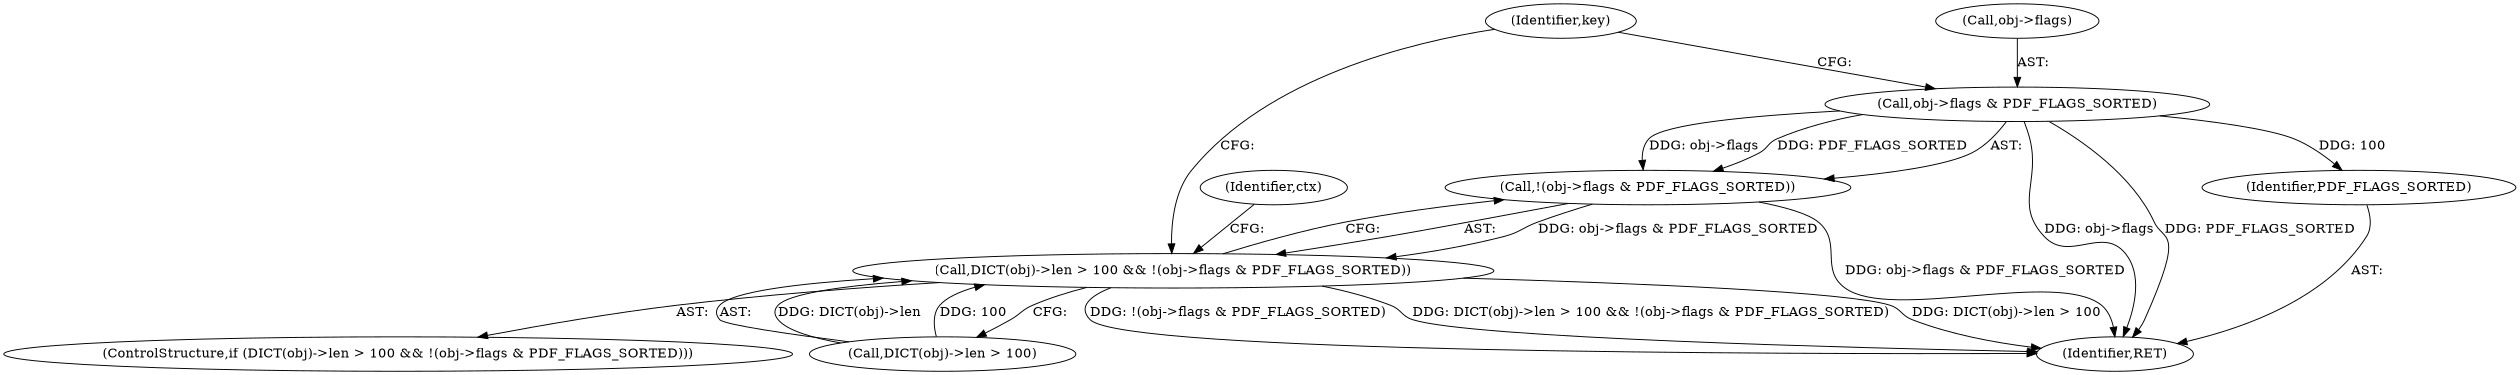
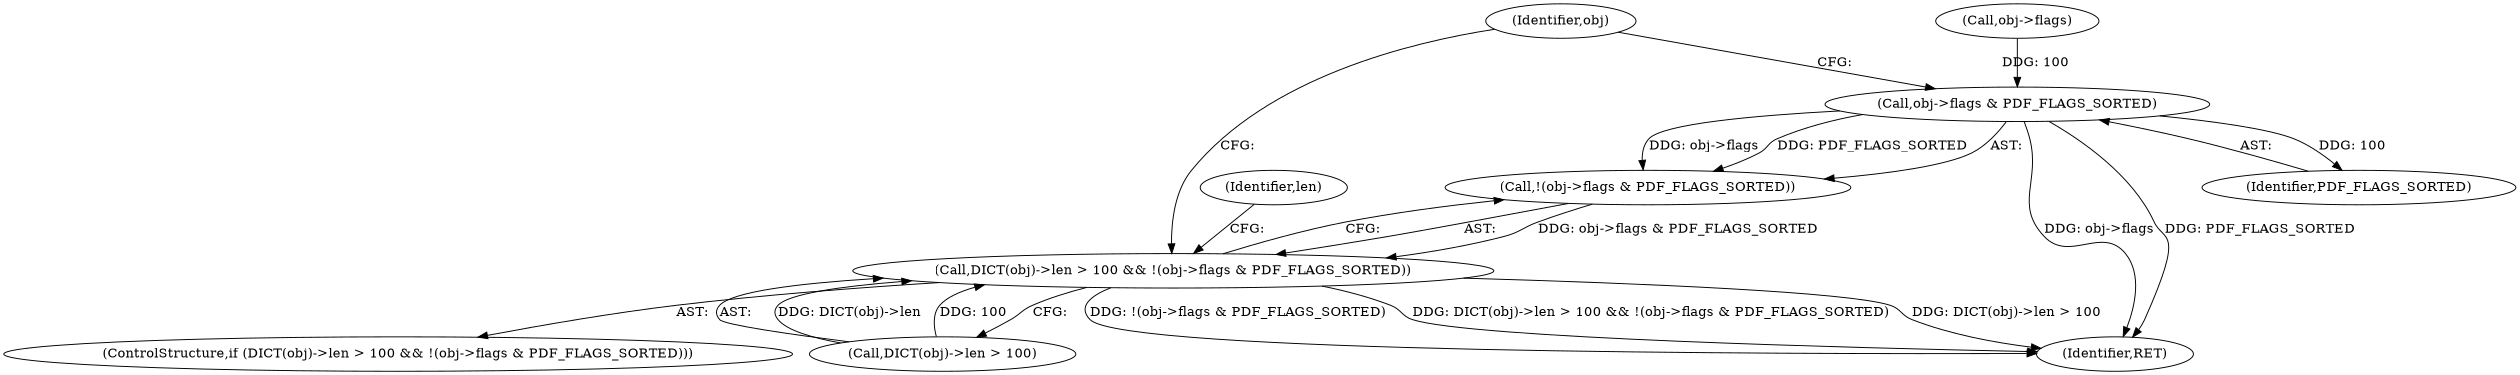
node "(Identifier,key)": label "(Identifier,key)" -> "(Identifier,obj)"
edge "(Call,obj->flags)" -> "(Call,obj->flags & PDF_FLAGS_SORTED)": label "AST: " -> "DDG: 100"
node "(Identifier,ctx)": label "(Identifier,ctx)" -> "(Identifier,len)"
edge "(Identifier,PDF_FLAGS_SORTED)" -> "(Identifier,RET)": now "(Identifier,PDF_FLAGS_SORTED)" -> "(Call,obj->flags & PDF_FLAGS_SORTED)"
edge "(Call,!(obj->flags & PDF_FLAGS_SORTED))" -> "(Identifier,RET)": removed, label "DDG: obj->flags & PDF_FLAGS_SORTED"
